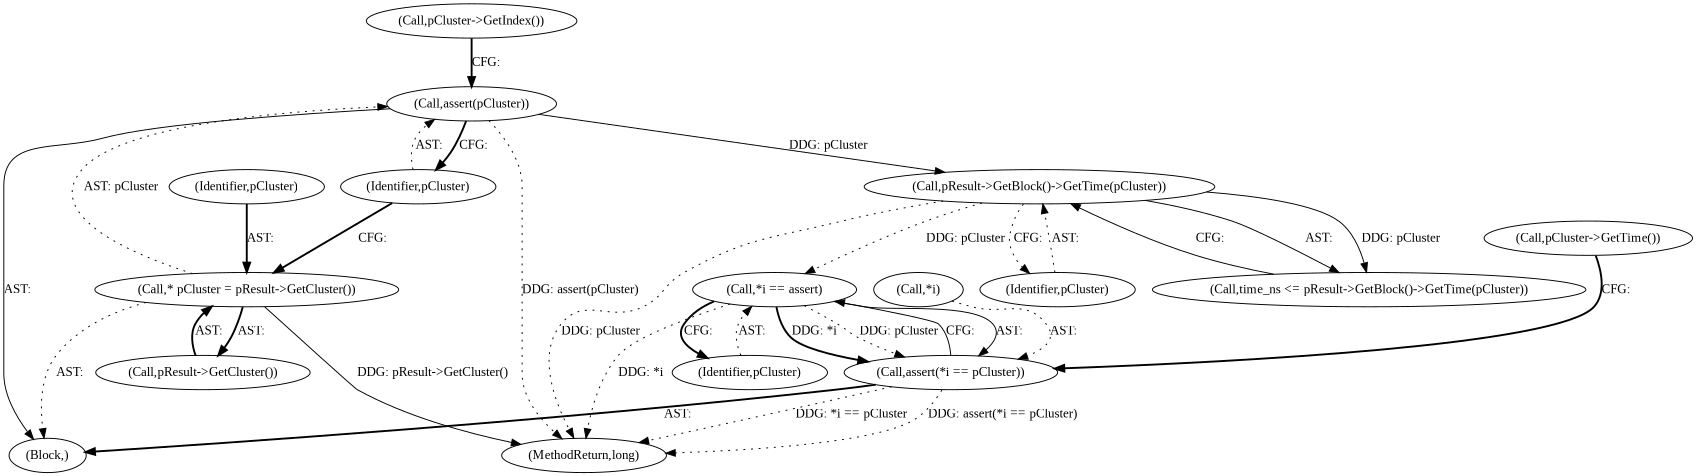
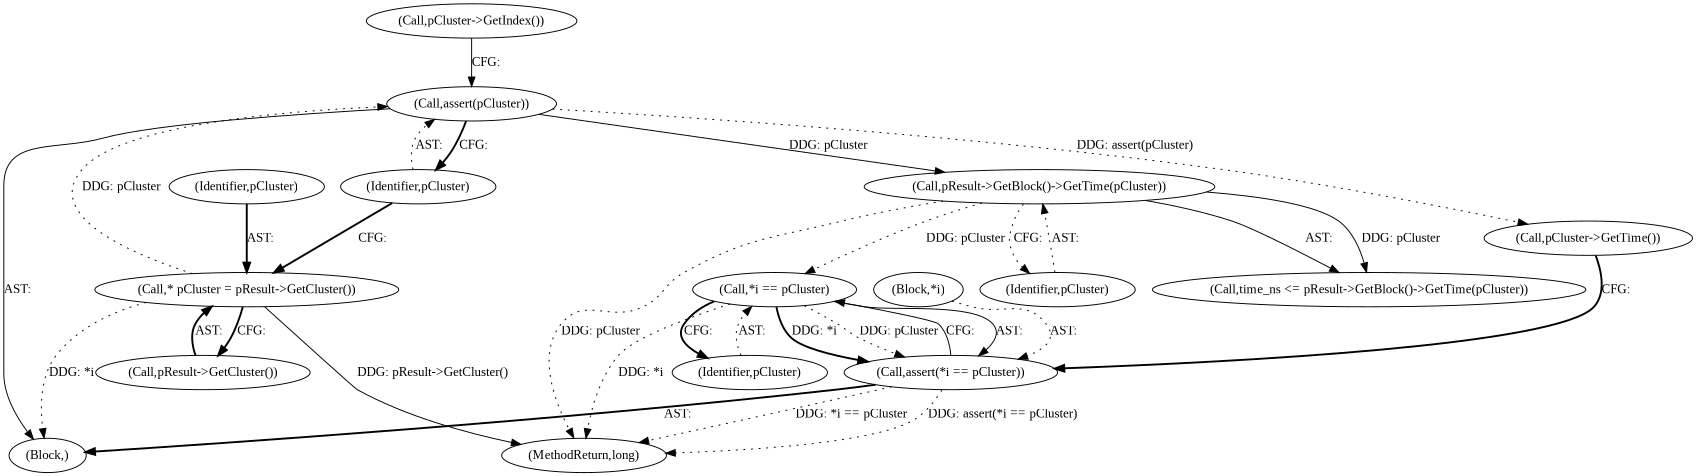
edge "(Call,pCluster->GetIndex())" -> "(Call,assert(pCluster))": style bold -> solid
edge "(Call,* pCluster = pResult->GetCluster())" -> "(Call,assert(pCluster))": label "AST: pCluster" -> "DDG: pCluster"
edge "(Call,time_ns <= pResult->GetBlock()->GetTime(pCluster))" -> "(Call,pResult->GetBlock()->GetTime(pCluster))": removed, label "CFG:"
edge "(Call,assert(pCluster))" -> "(MethodReturn,long)": now "(Call,assert(pCluster))" -> "(Call,pCluster->GetTime())"
node "(Call,*i == assert)": label "(Call,*i == assert)" -> "(Call,*i == pCluster)"
node "(Call,*i)": label "(Call,*i)" -> "(Block,*i)"
edge "(Call,* pCluster = pResult->GetCluster())" -> "(Call,pResult->GetCluster())": label "AST: " -> "CFG: "
edge "(Call,* pCluster = pResult->GetCluster())" -> "(Block,)": label "AST: " -> "DDG: *i"
